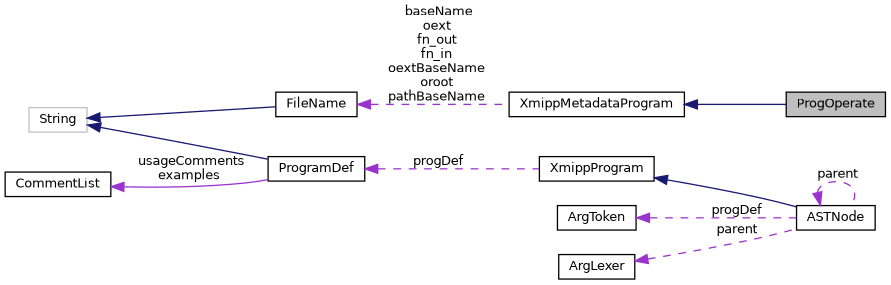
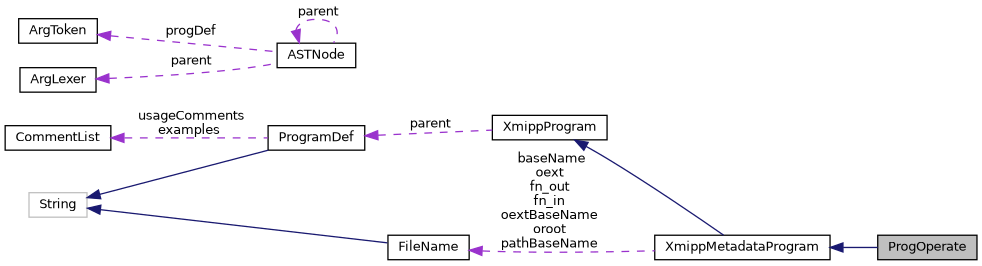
edge "XmippProgram" -> "ProgramDef": label " progDef" -> " parent"
edge "ProgramDef" -> "CommentList": style solid -> dashed
edge "ASTNode" -> "XmippProgram": now "XmippMetadataProgram" -> "XmippProgram"
